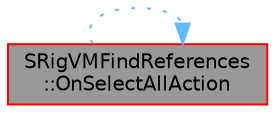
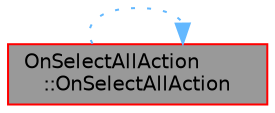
node "SRigVMFindReferences ::OnSelectAllAction": label "SRigVMFindReferences ::OnSelectAllAction" -> "OnSelectAllAction ::OnSelectAllAction"
